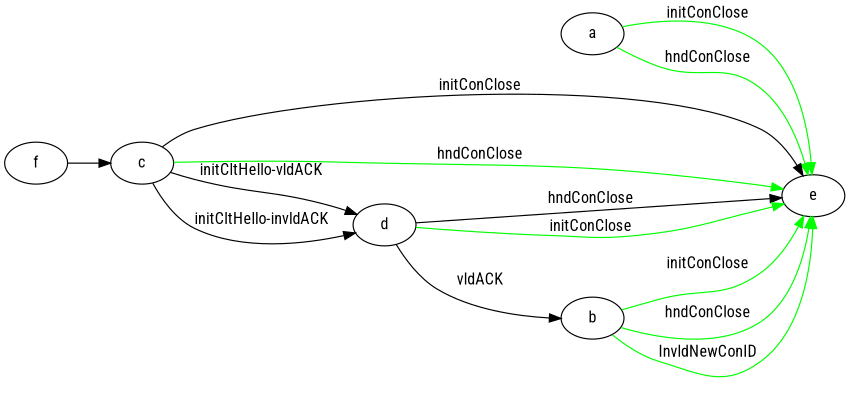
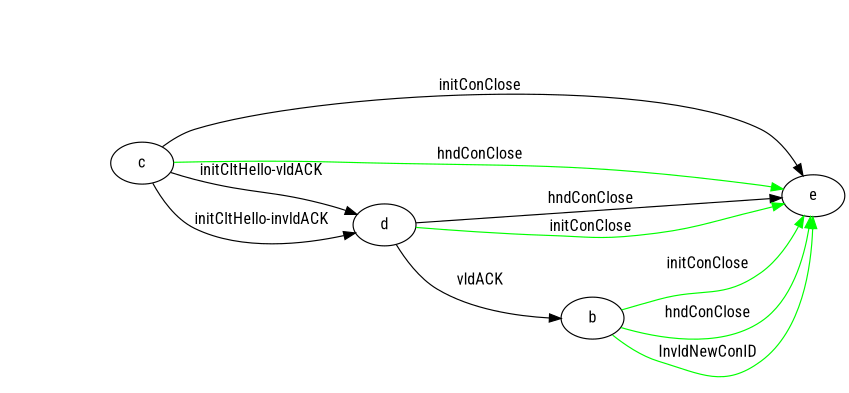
node "a": removed
node "f": removed
